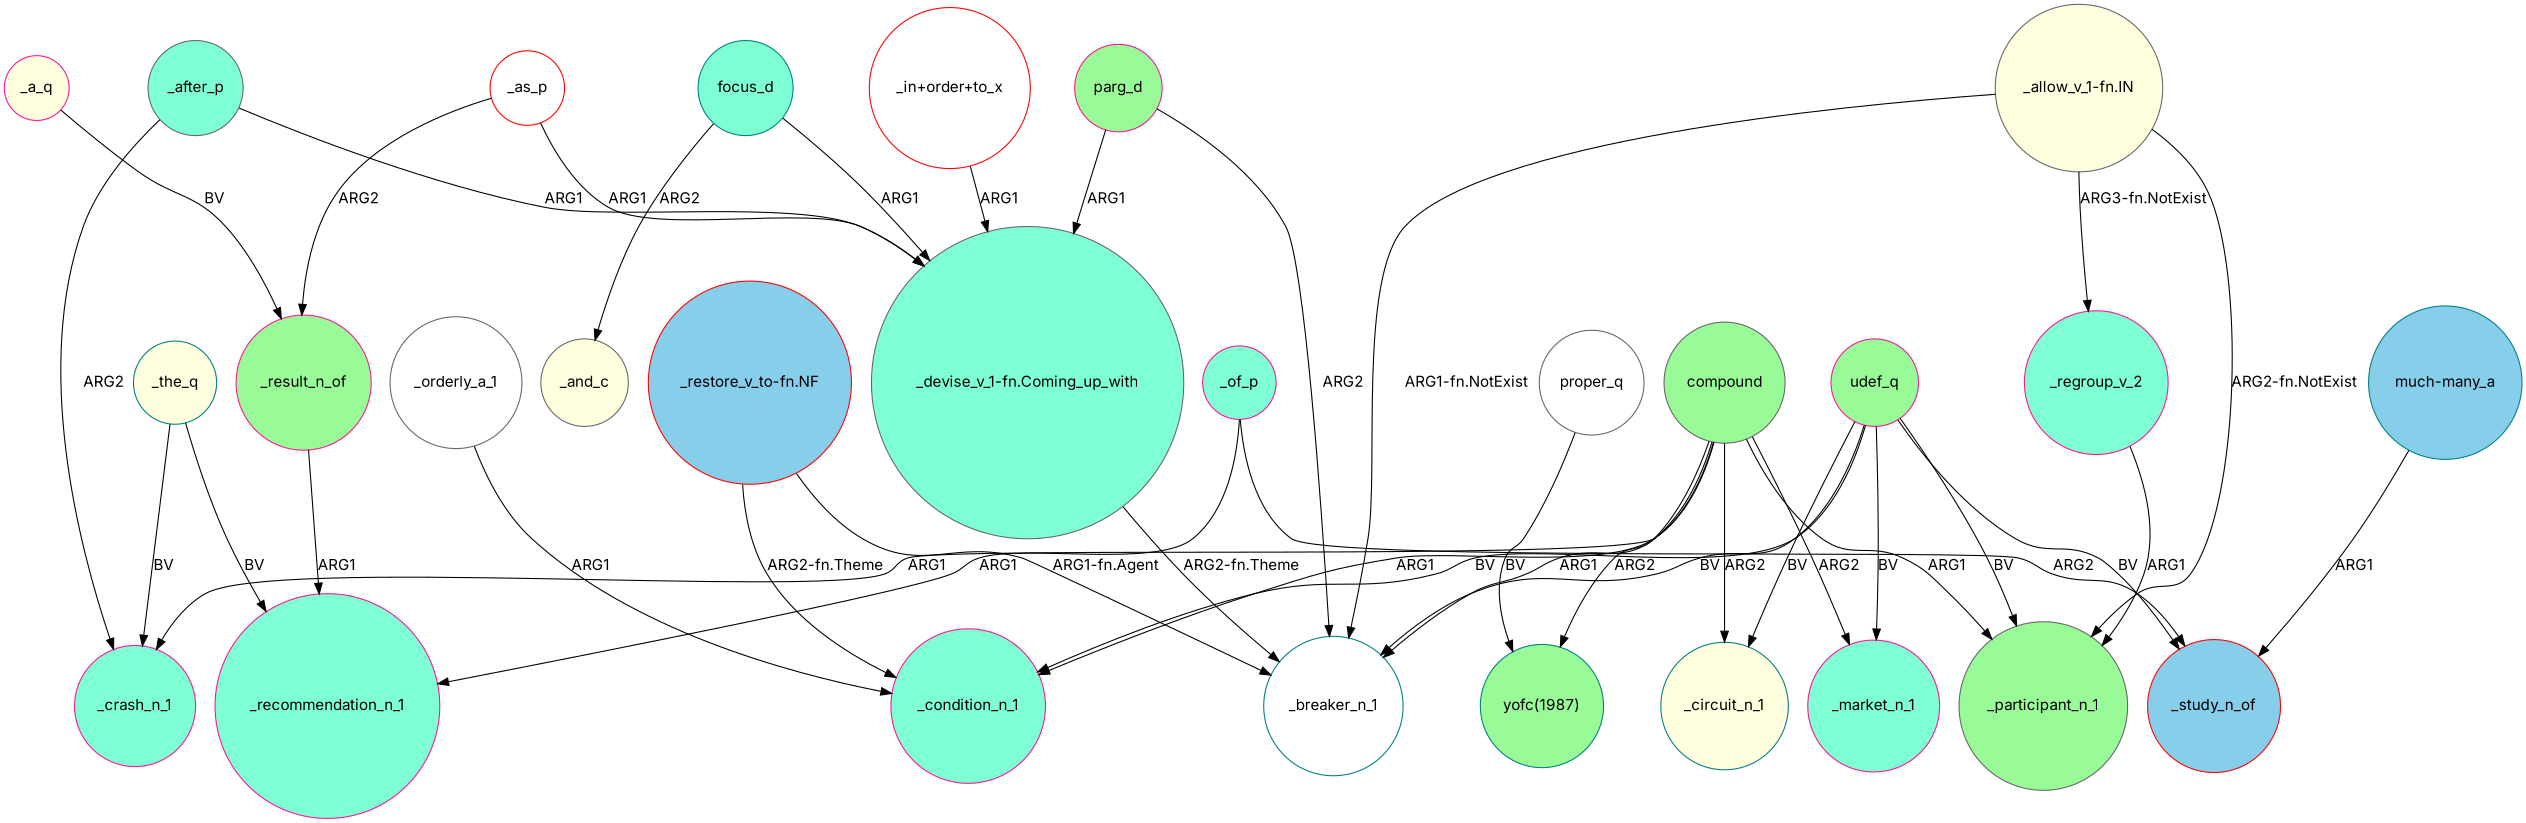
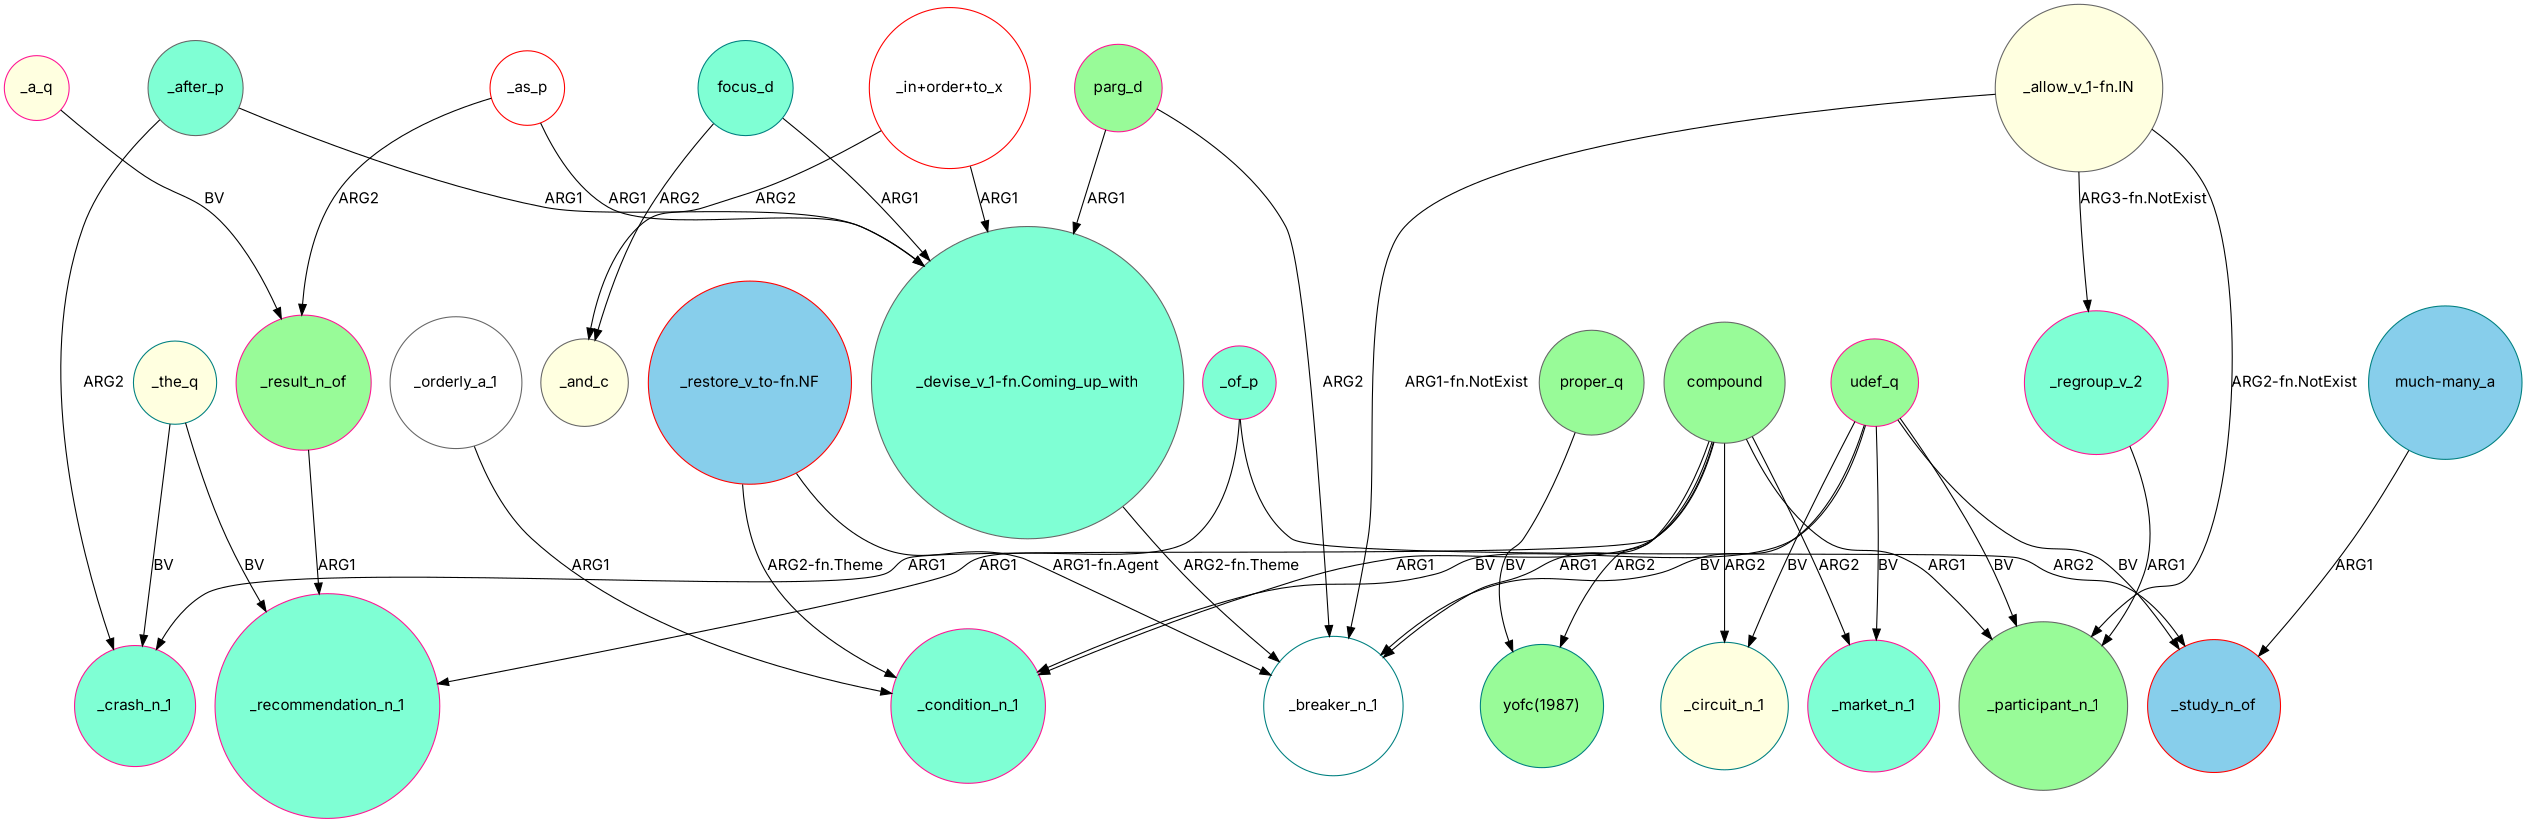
edge "_in+order+to_x" -> "_and_c": added, label "ARG2"
node "proper_q": fillcolor white -> palegreen
